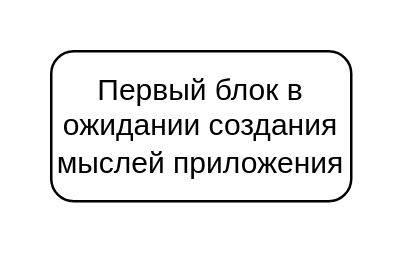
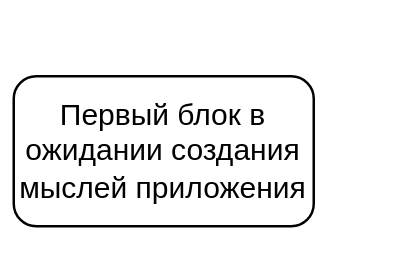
node "Первый блок в ожидании создания мыслей приложения": moved (201, 126) -> (164, 151)
